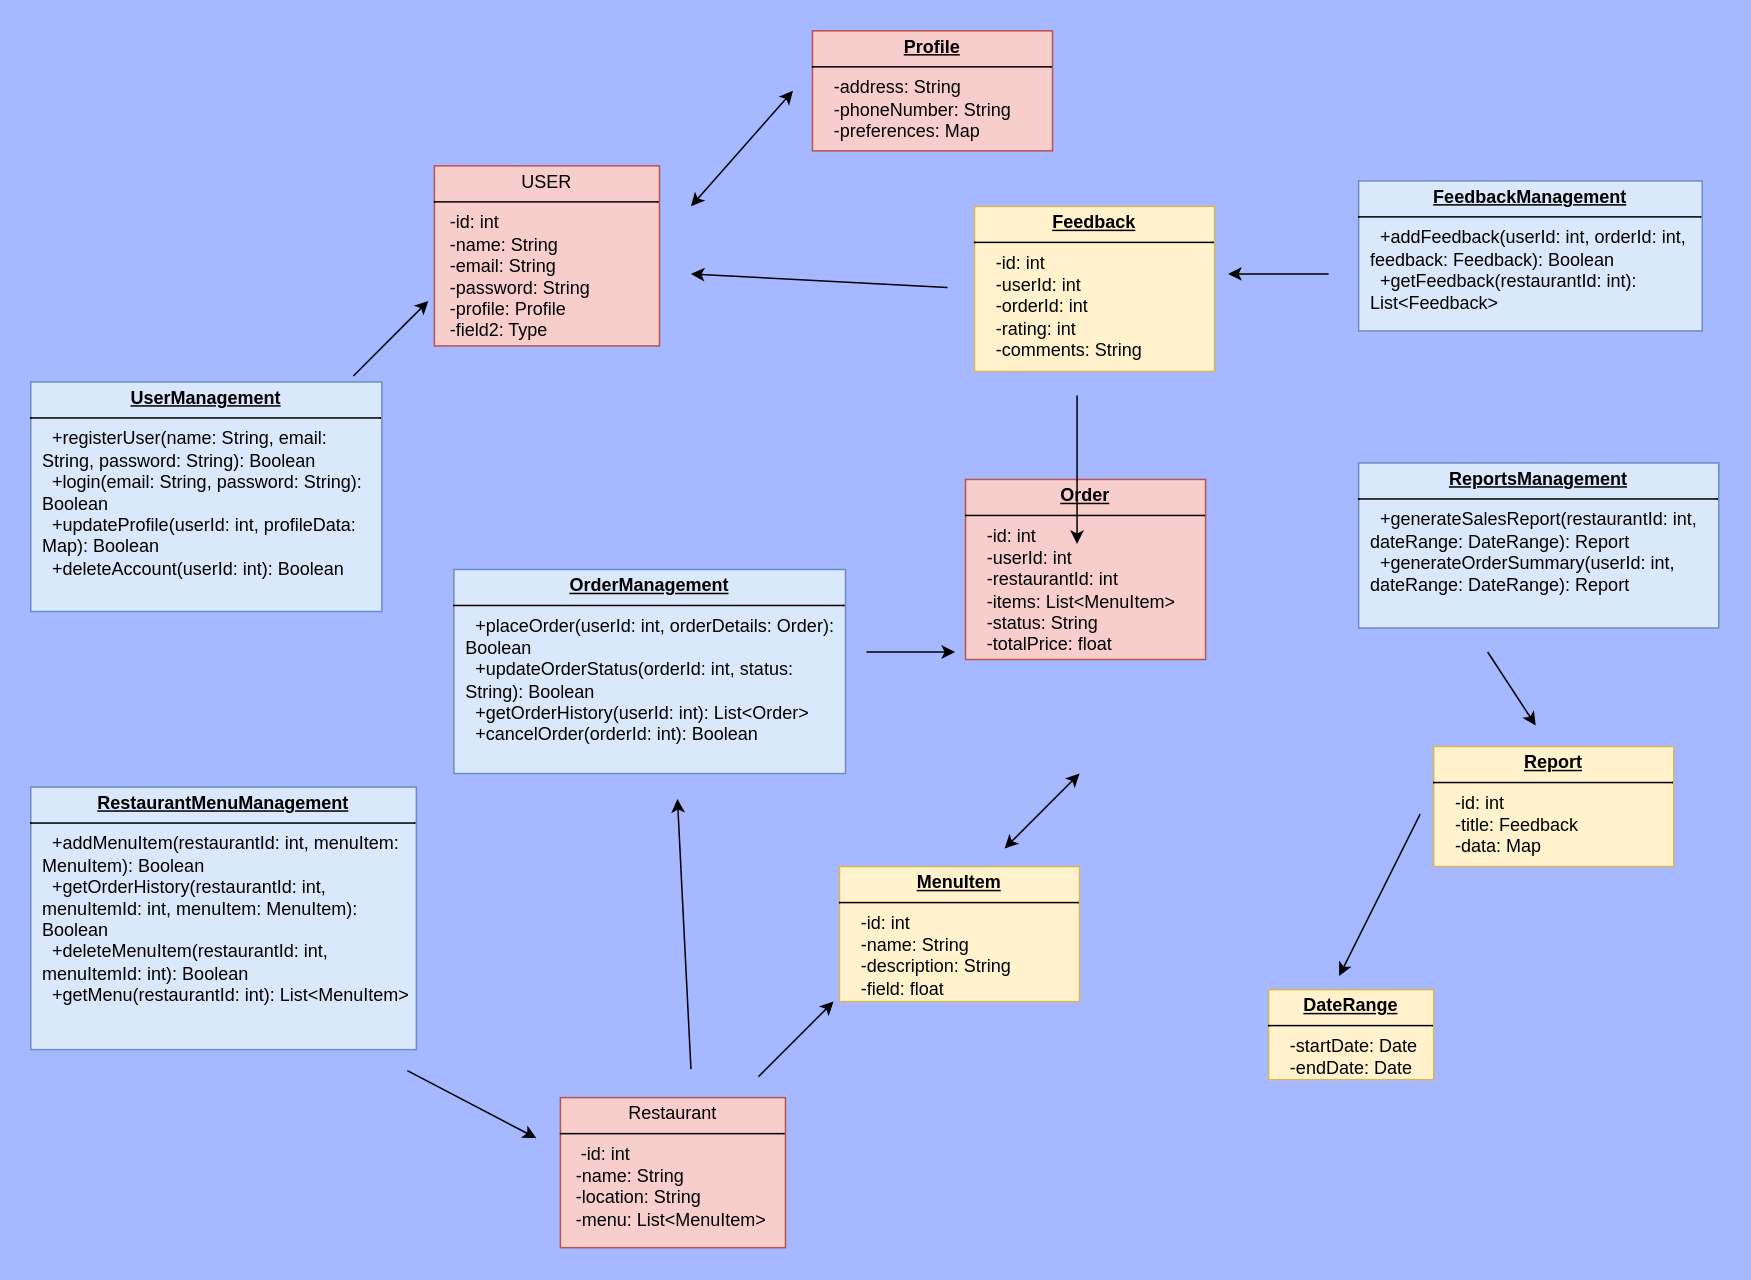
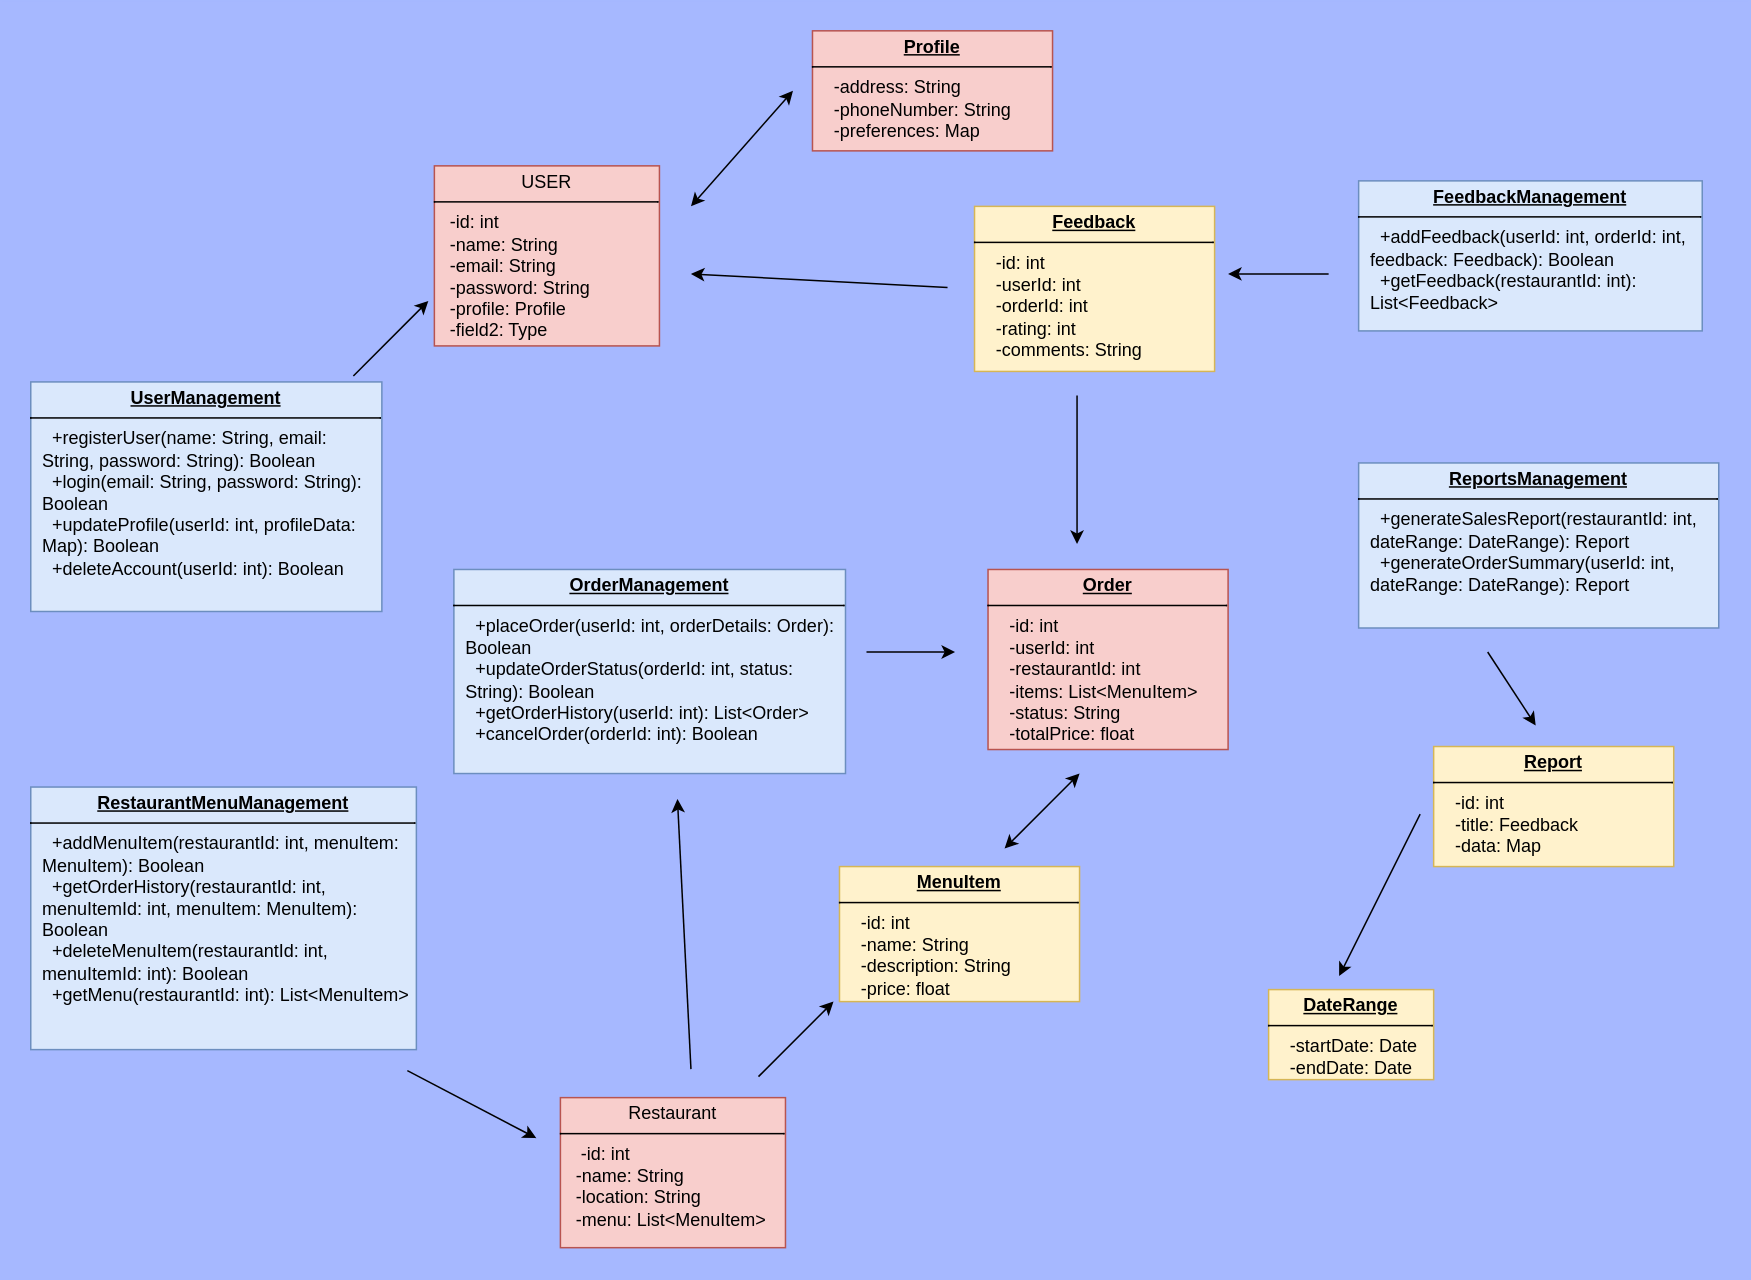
node "Order -id: int -userId: int -restaurantId: int -items: List<MenuItem> -status: String -totalPrice: float": moved (1085, 569) -> (1108, 659)
node "MenuItem -id: int -name: String -description: String -field: float": label "MenuItem -id: int -name: String -description: String -field: float" -> "MenuItem -id: int -name: String -description: String -price: float"
